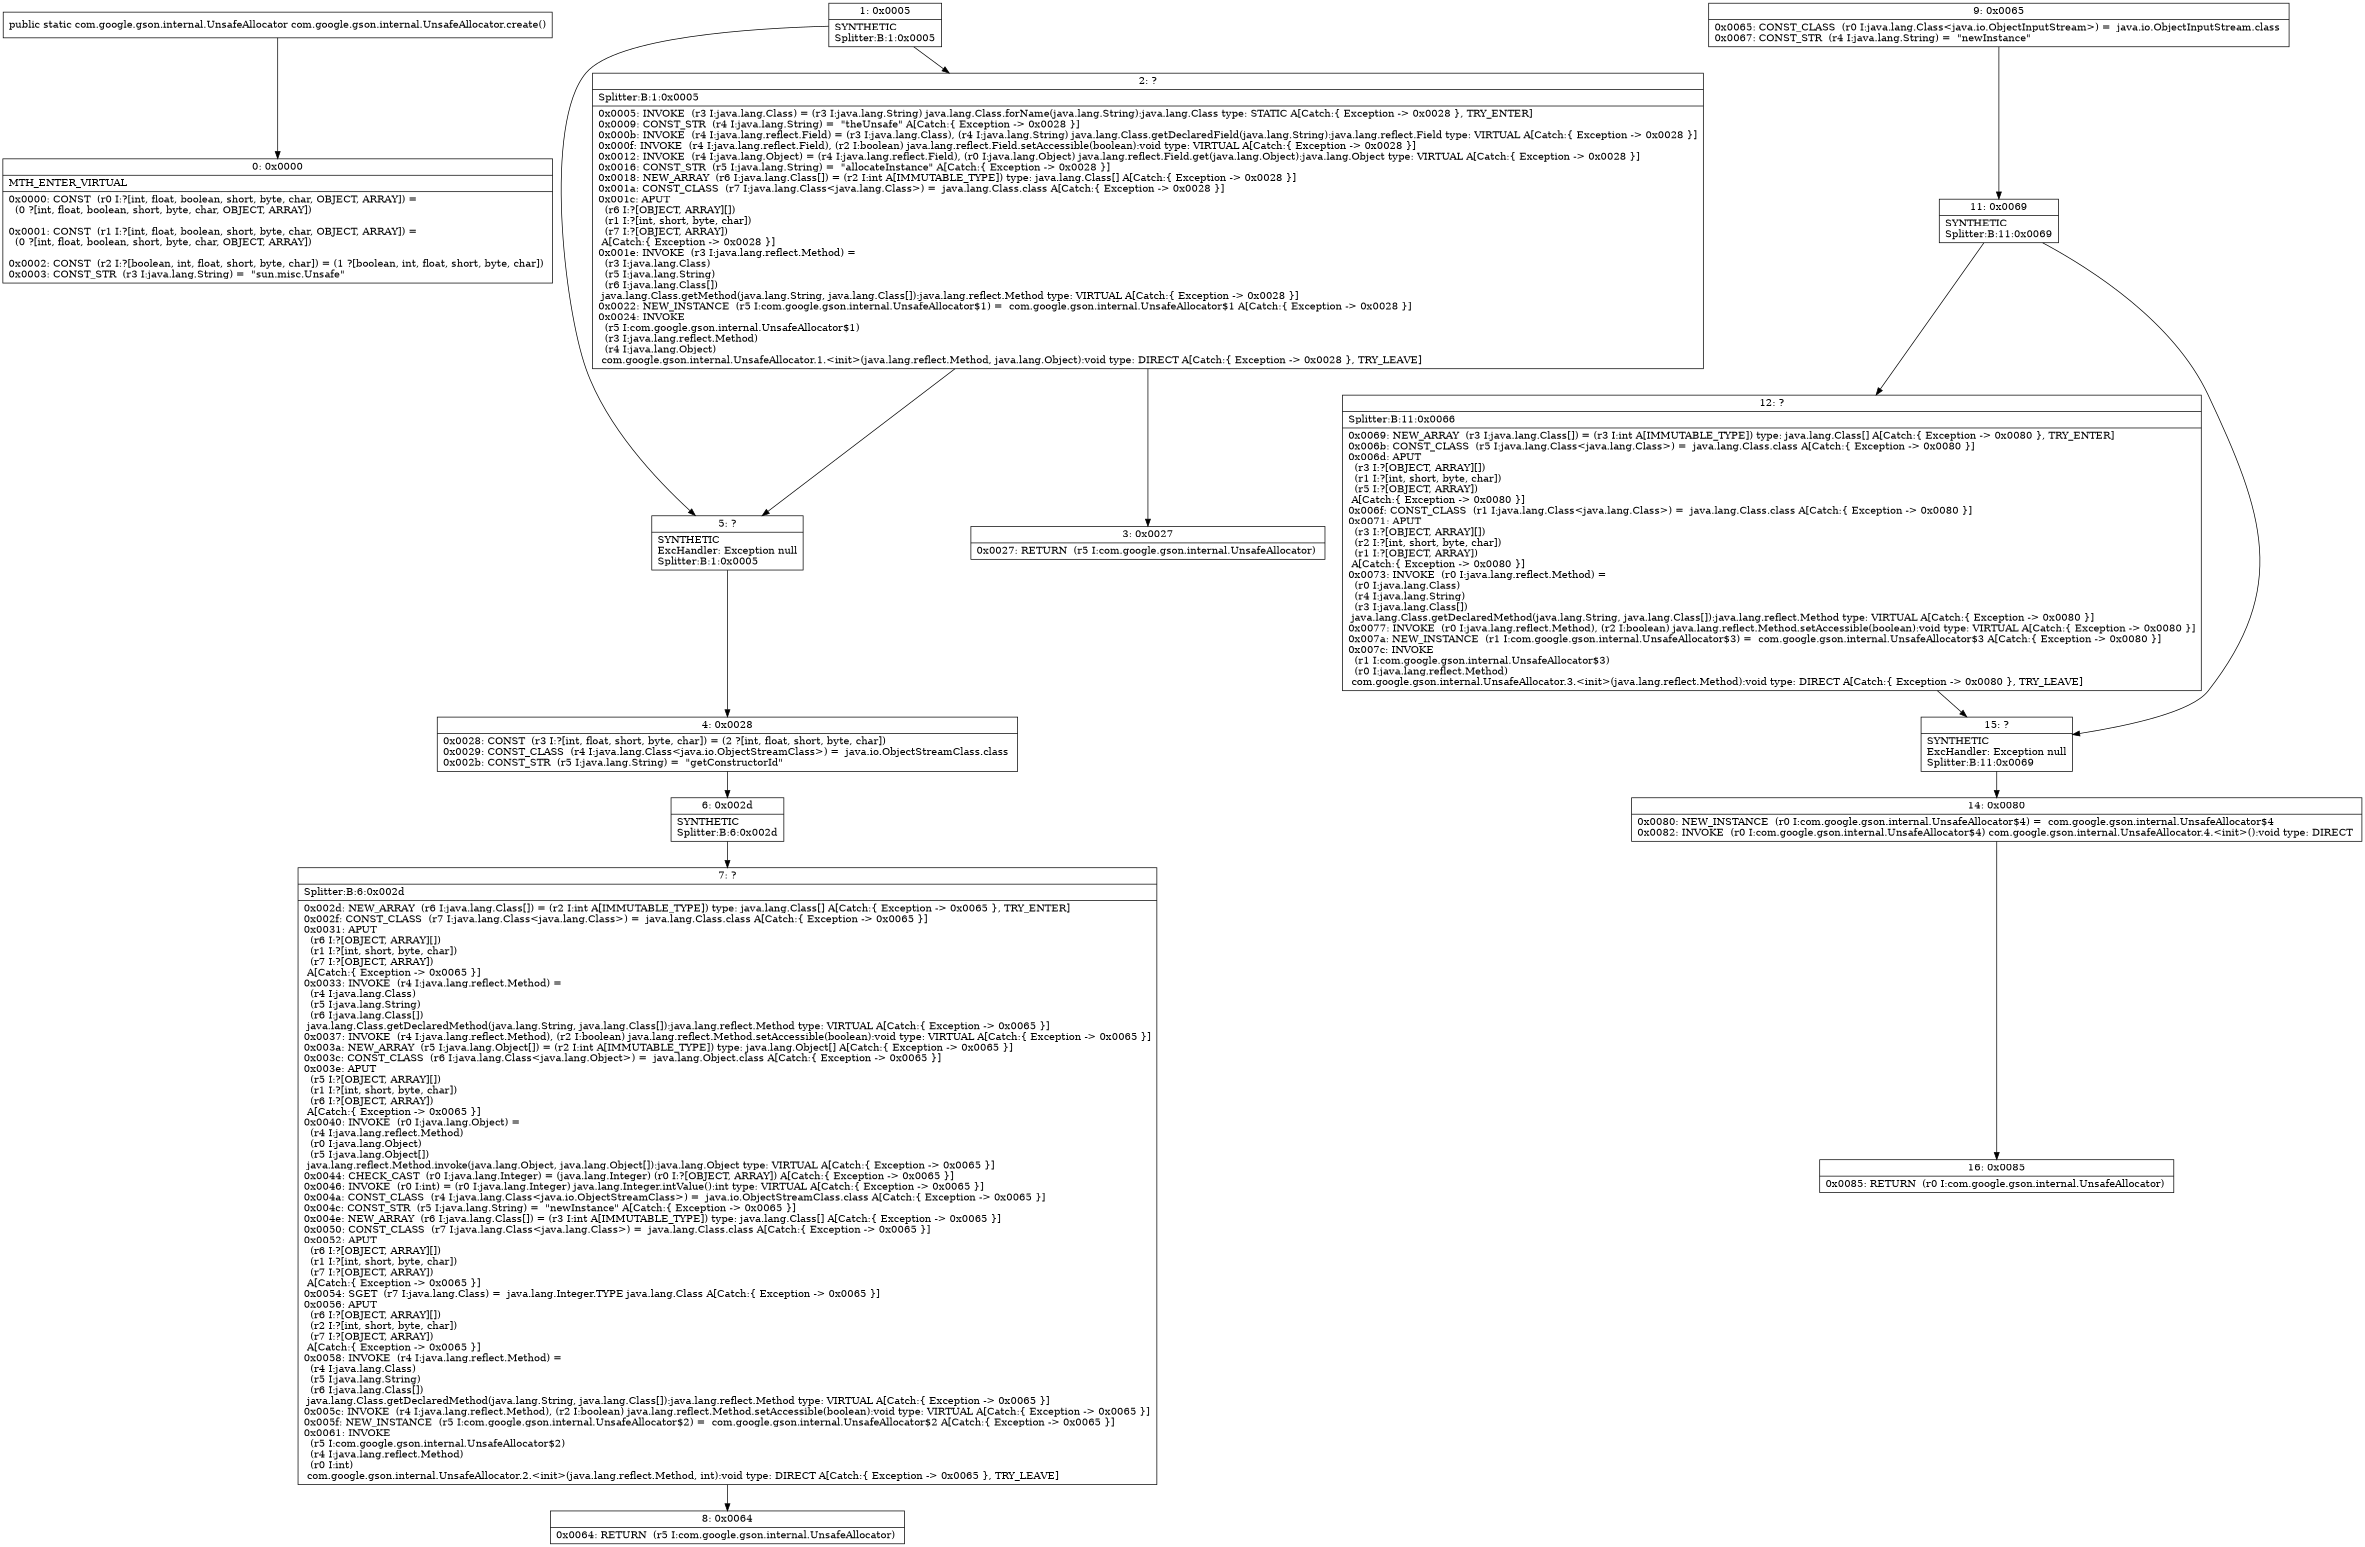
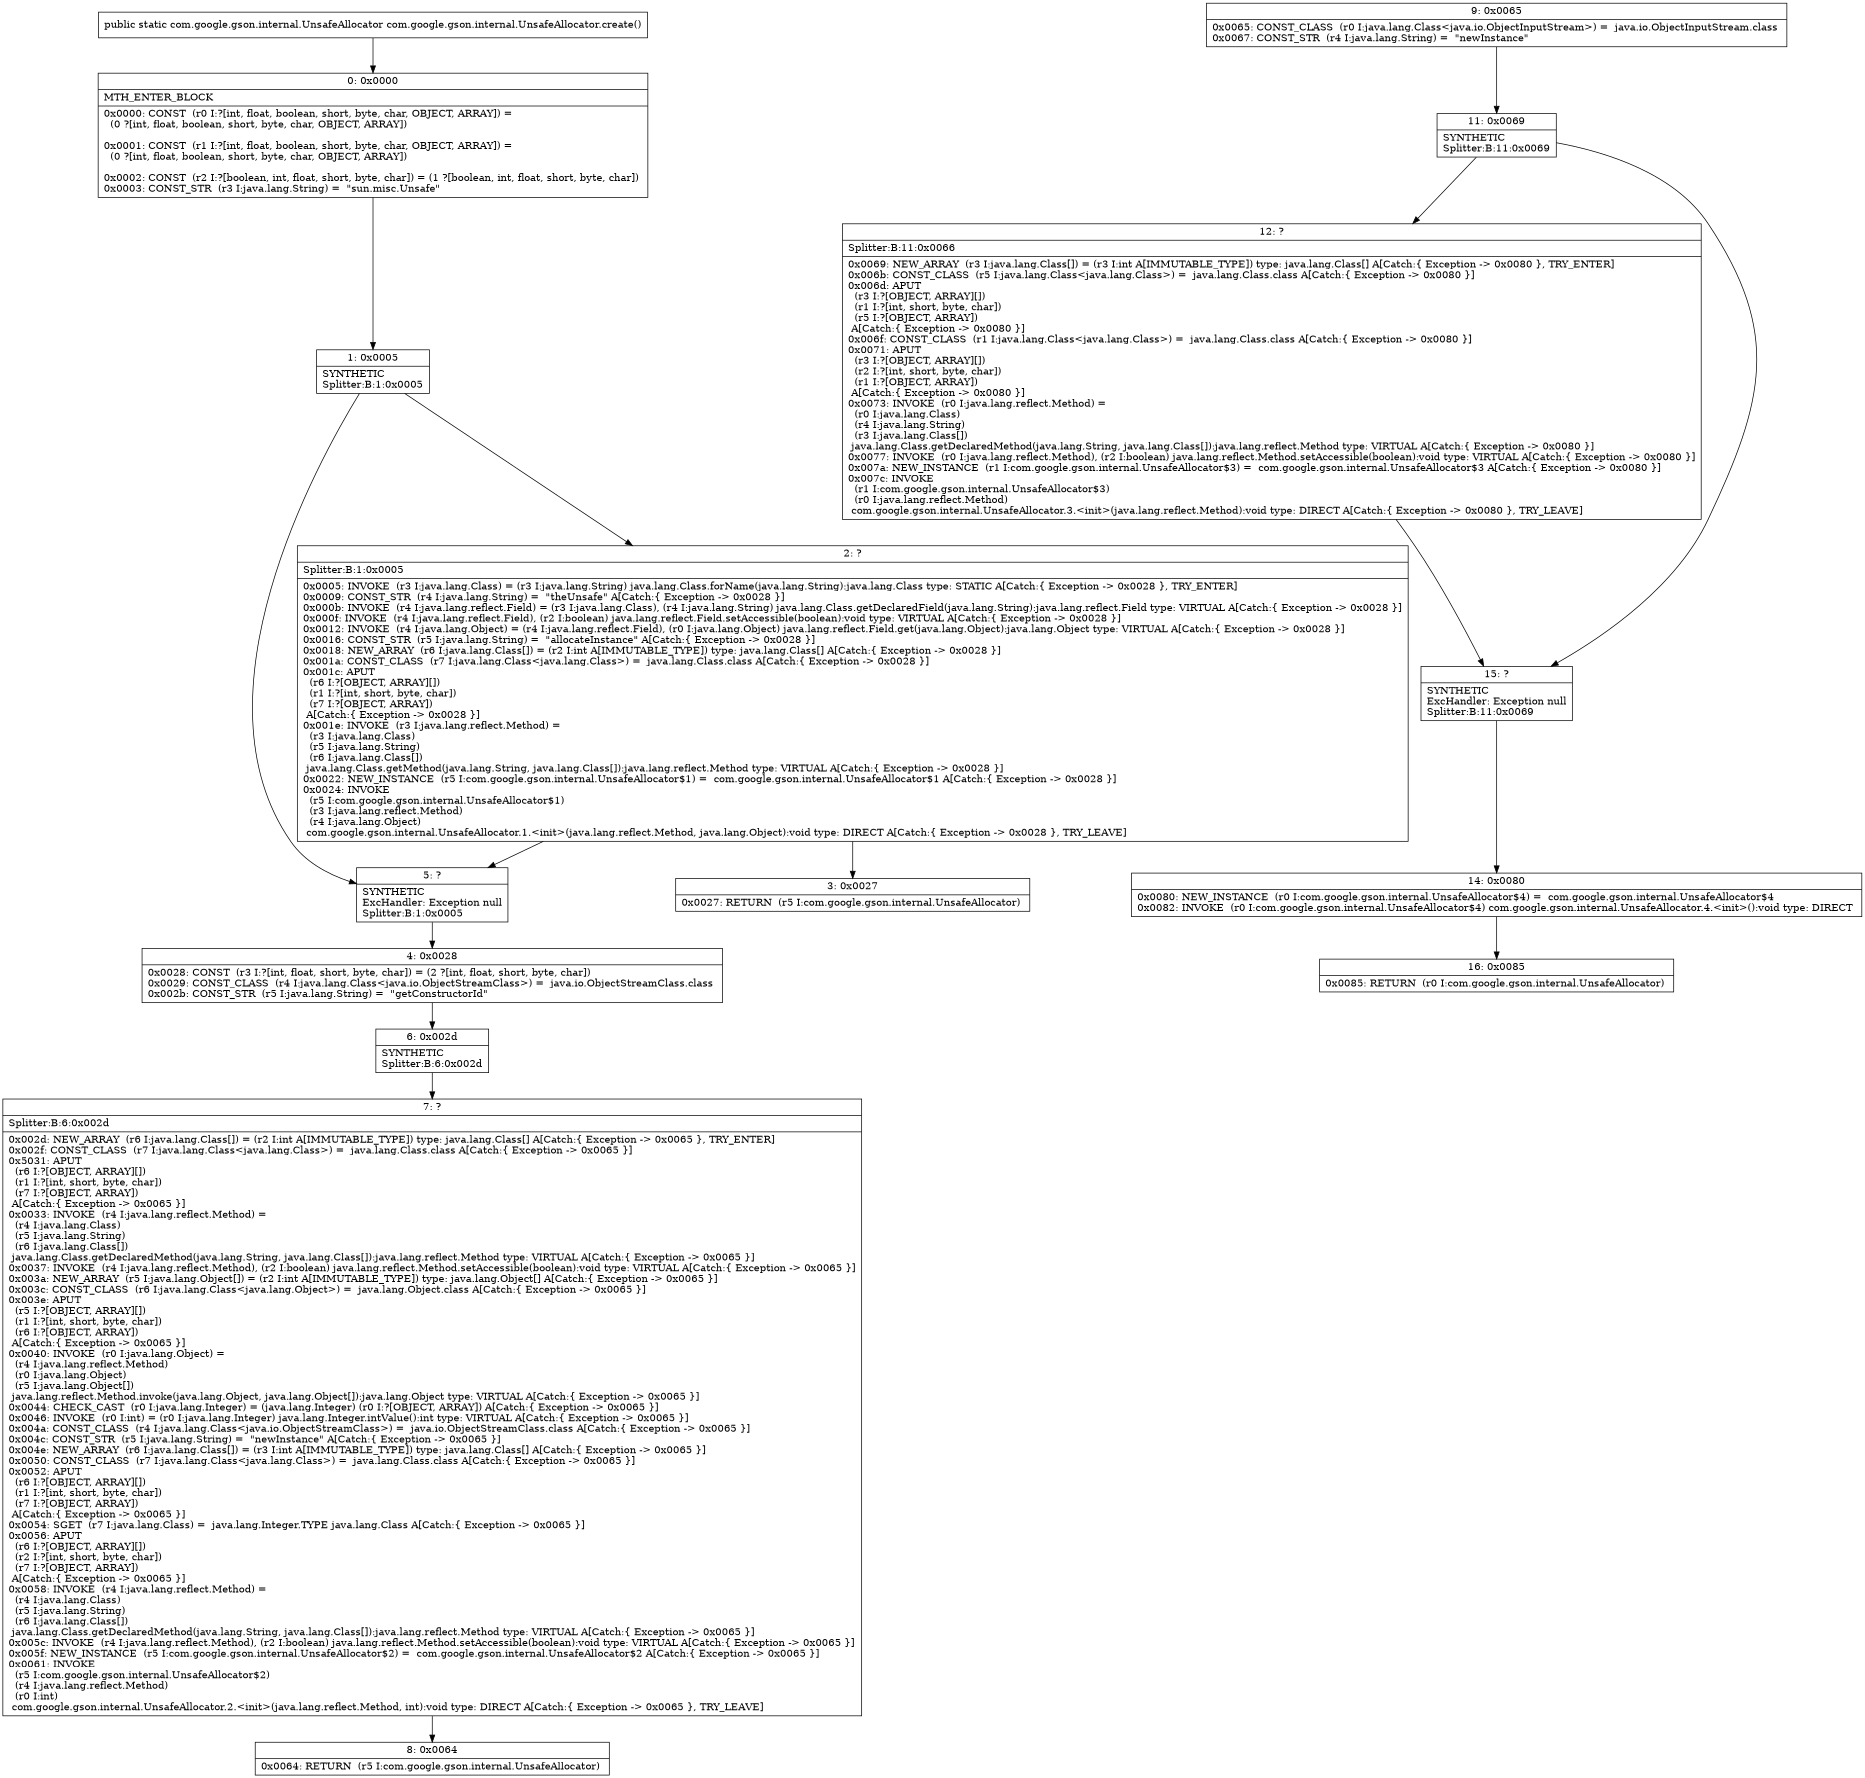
node "0: 0x0000": text "MTH_ENTER_VIRTUAL" -> "MTH_ENTER_BLOCK"
edge "0: 0x0000" -> "1: 0x0005": added
node "7: ?": text "0x0031: APUT" -> "0x5031: APUT"
